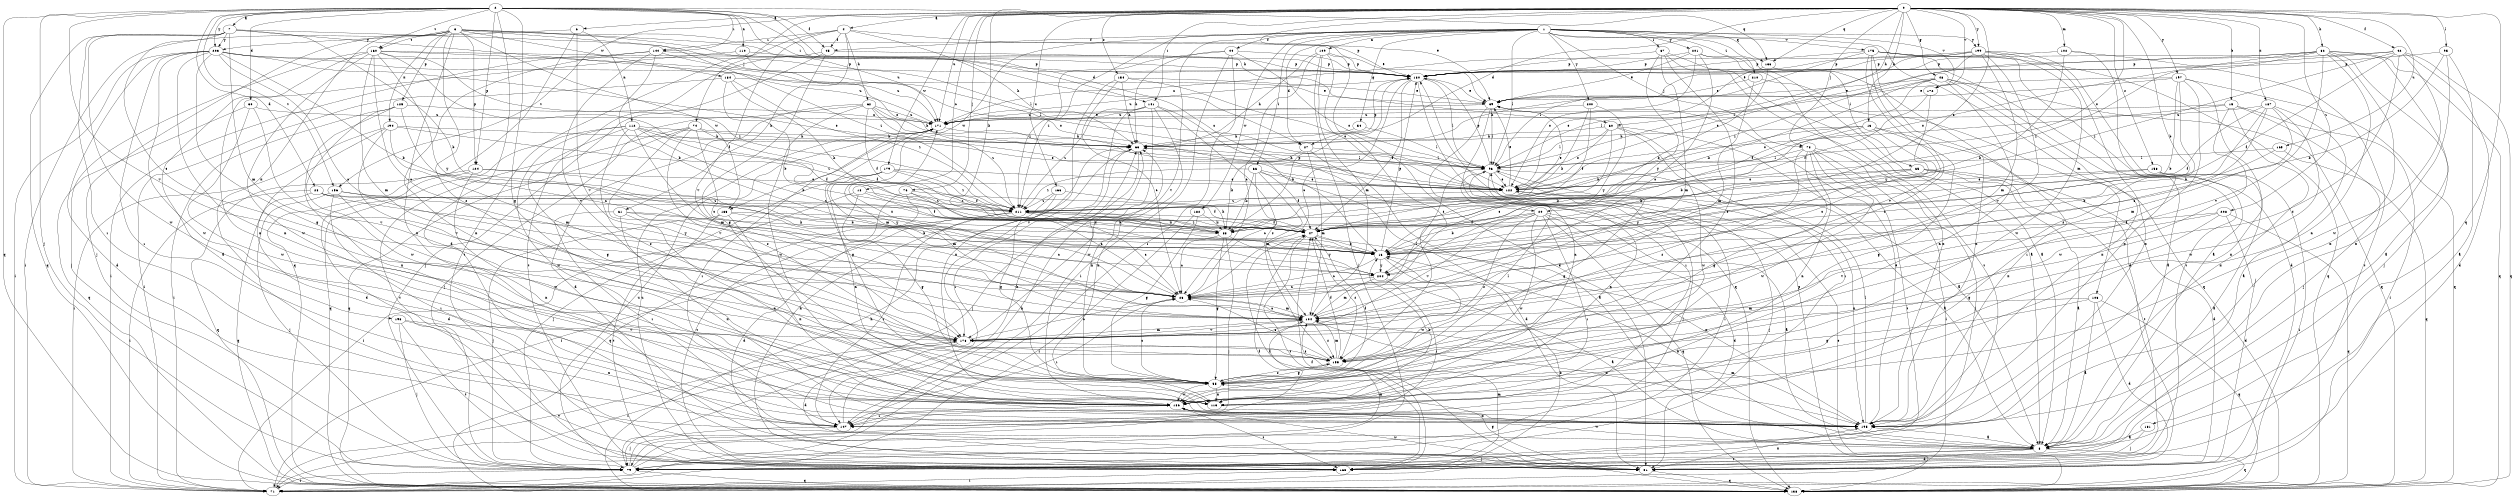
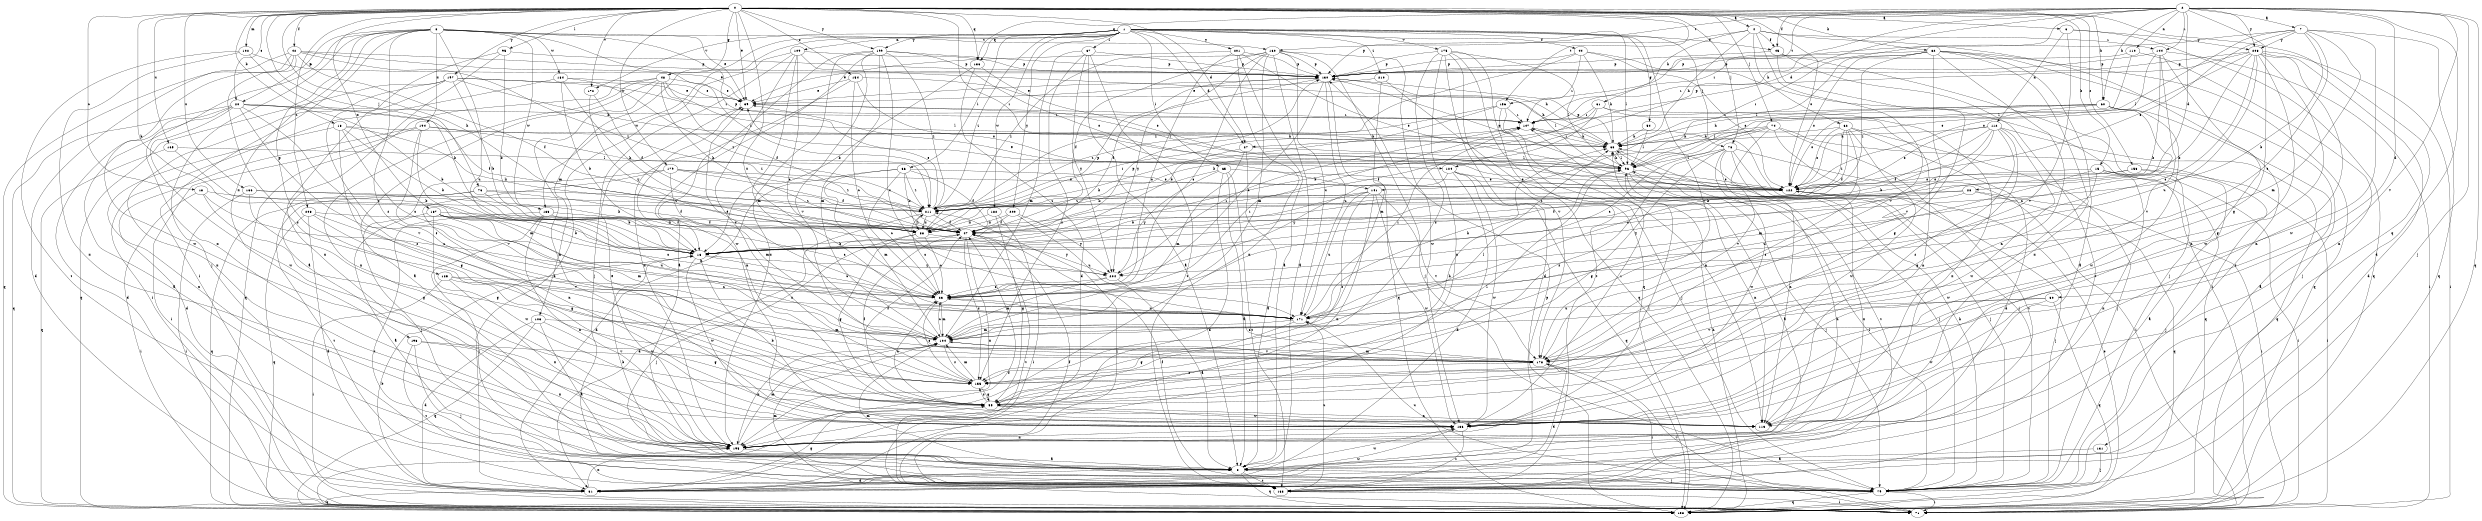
edge "39" -> "171": reversed
edge "96" -> "55": removed, label "g"
edge "163" -> "211": added, label "z"
